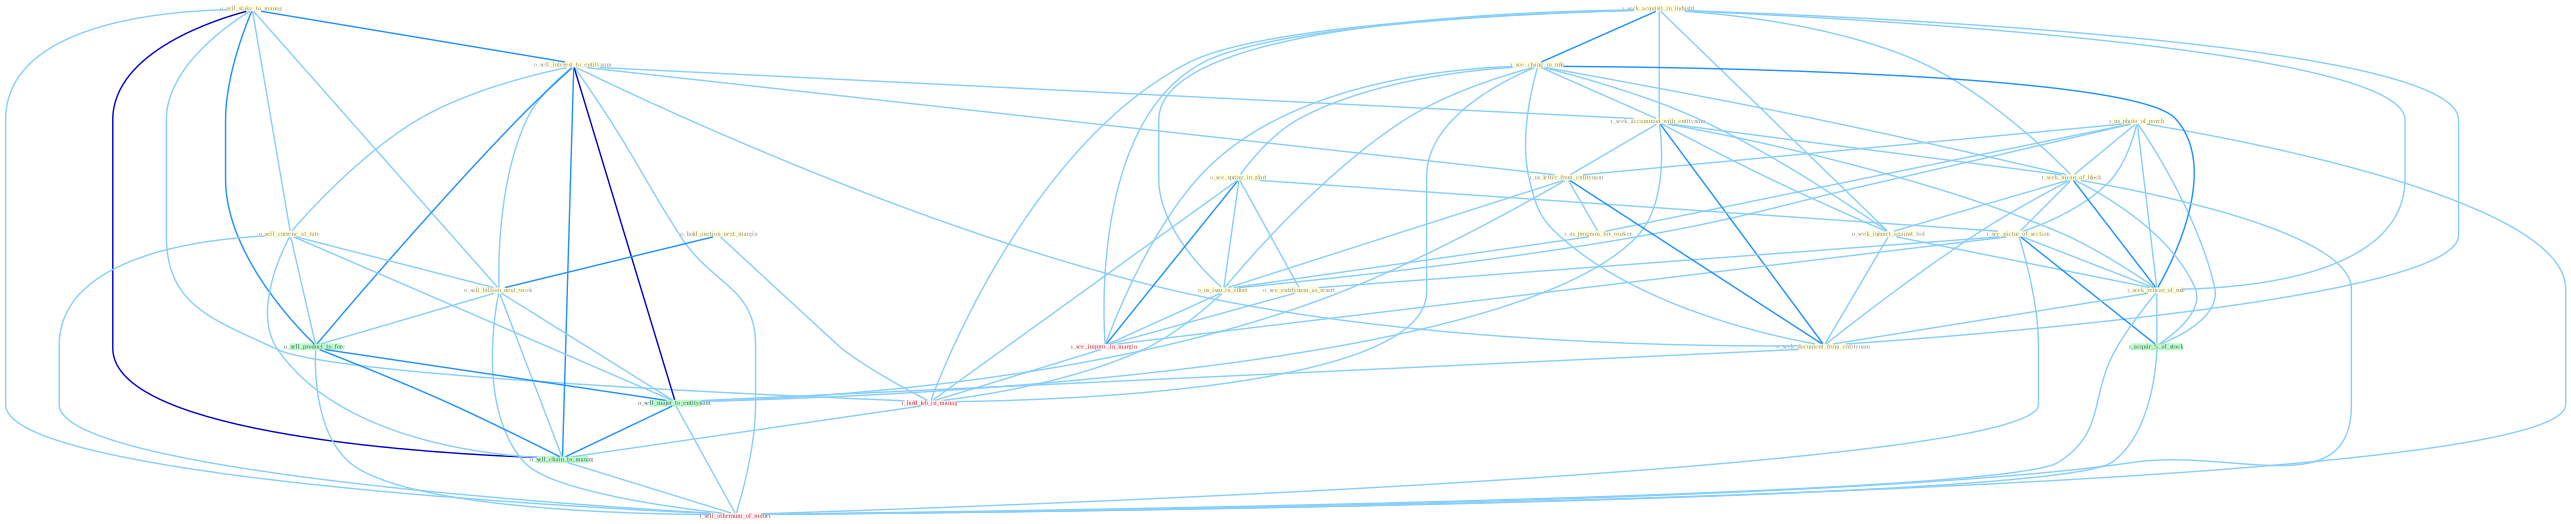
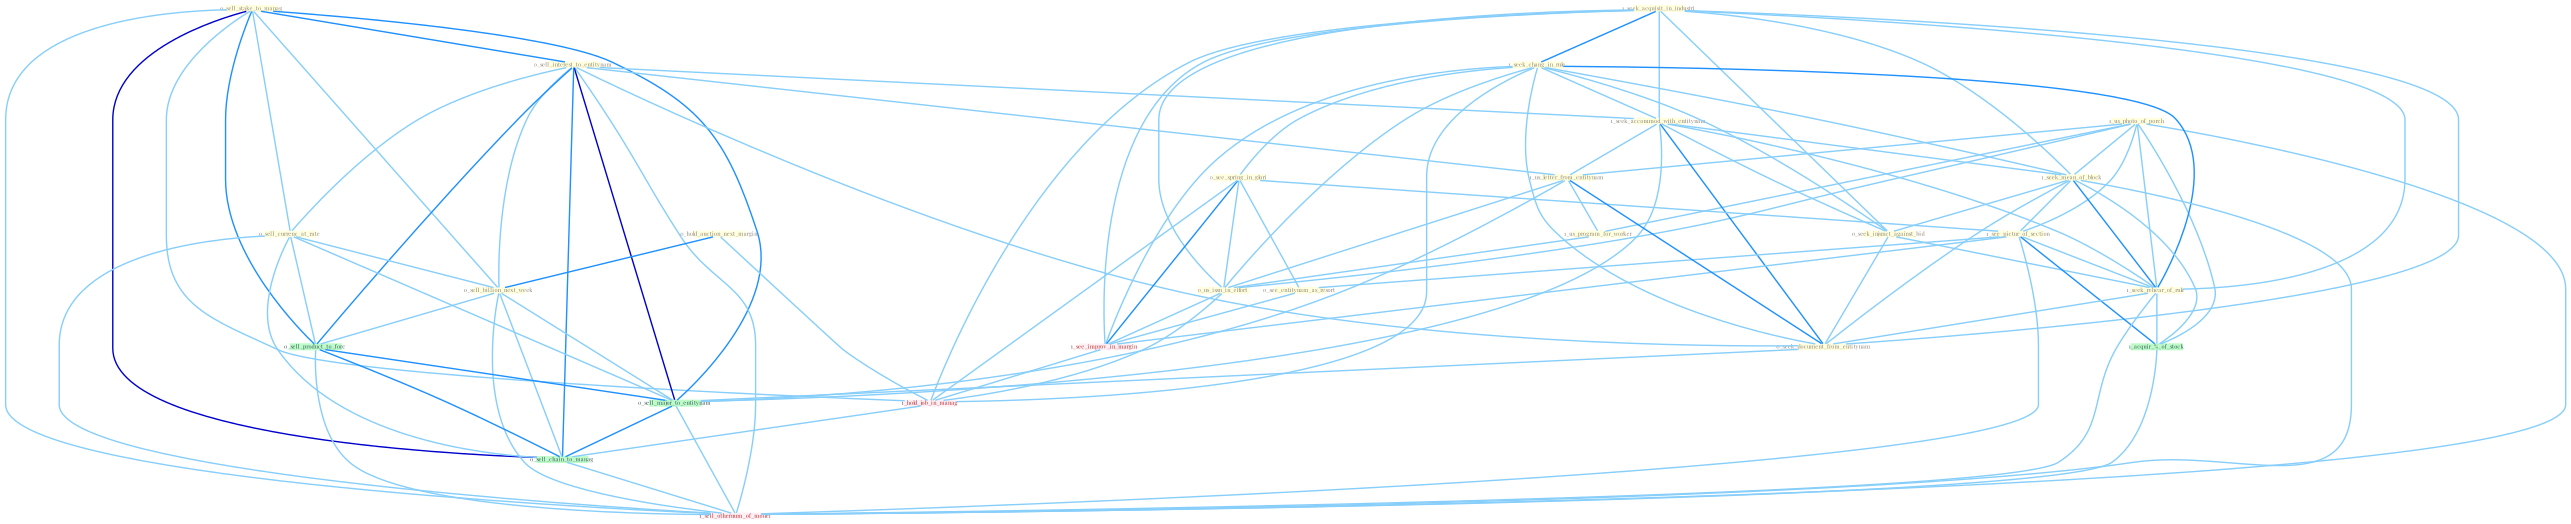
node "1_see_chang_in_rule": label "1_see_chang_in_rule" -> "1_seek_chang_in_rule"
edge "0_sell_stake_to_manag" -- "0_sell_major_to_entitynam": added
node "5_seek_rehear_of_rule": label "5_seek_rehear_of_rule" -> "1_seek_rehear_of_rule"
